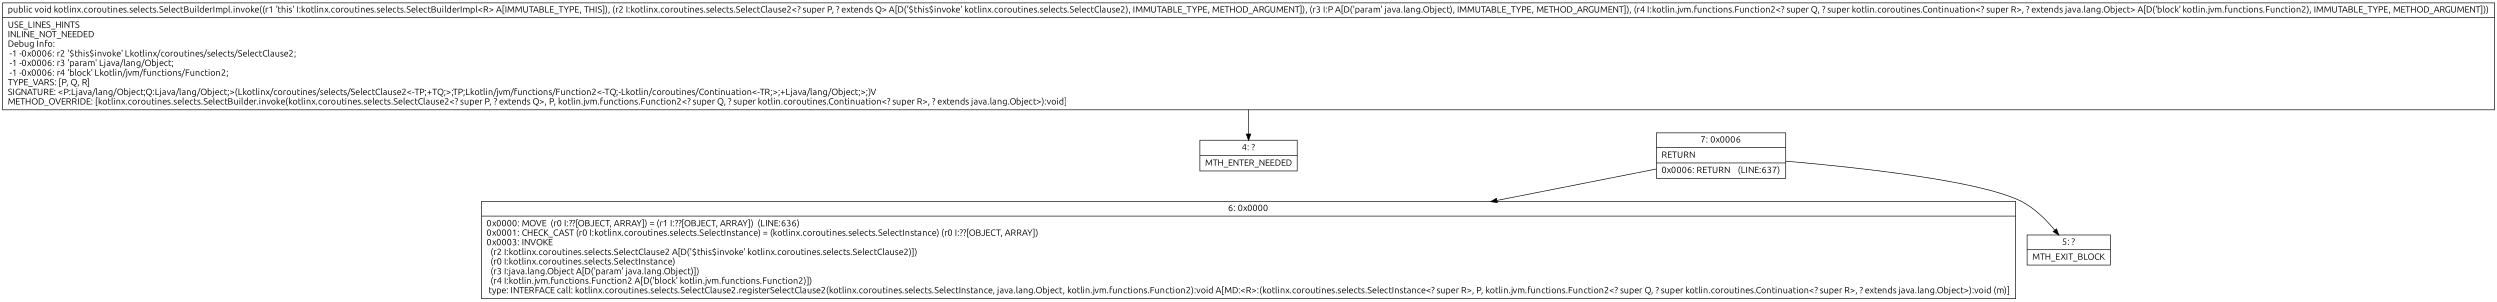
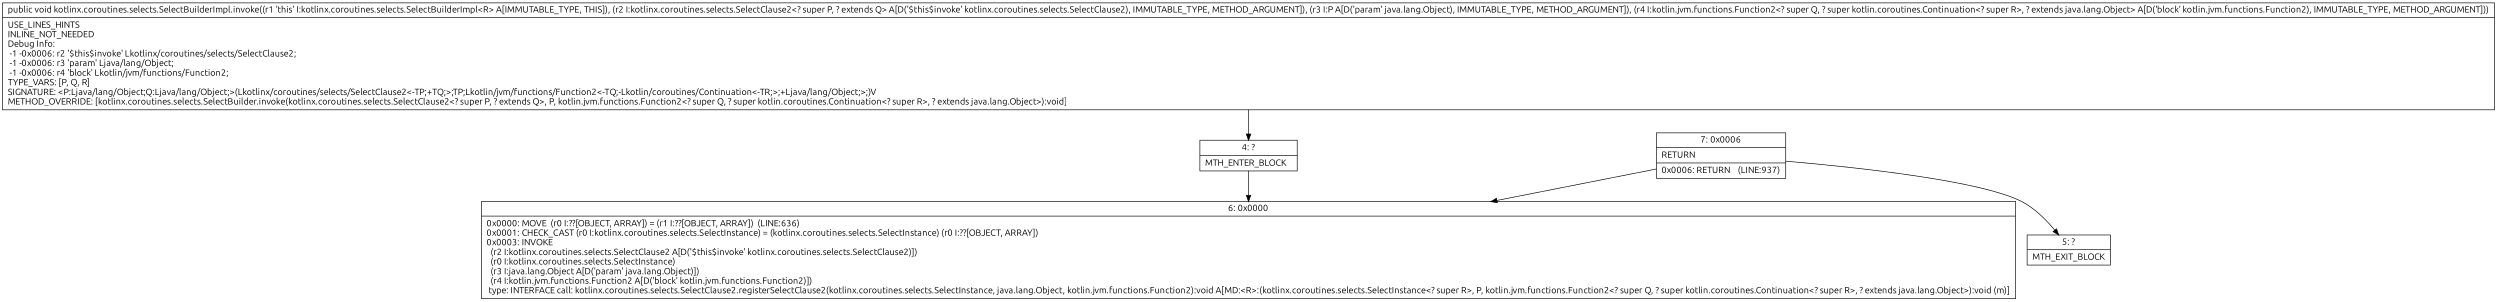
node "4: ?": text "MTH_ENTER_NEEDED" -> "MTH_ENTER_BLOCK"
node "7: 0x0006": text "0x0006: RETURN    (LINE:637)" -> "0x0006: RETURN    (LINE:937)"
edge "4: ?" -> "6: 0x0000": added
